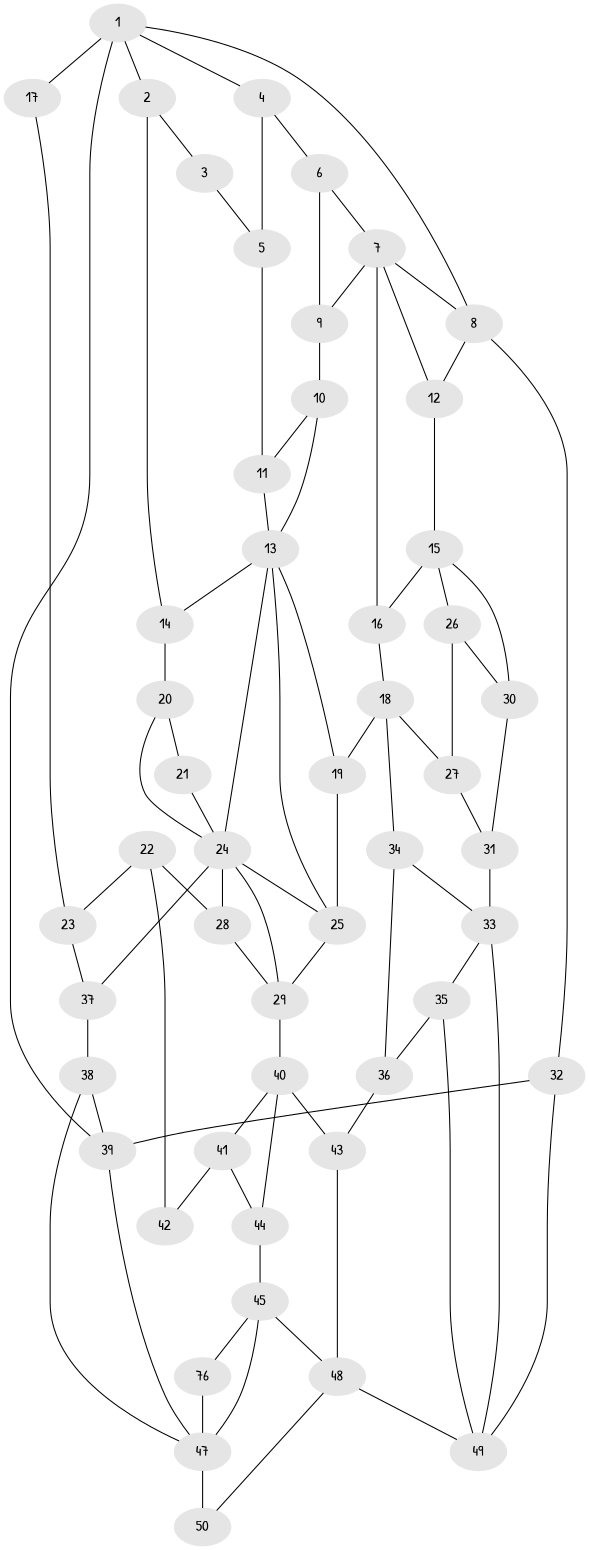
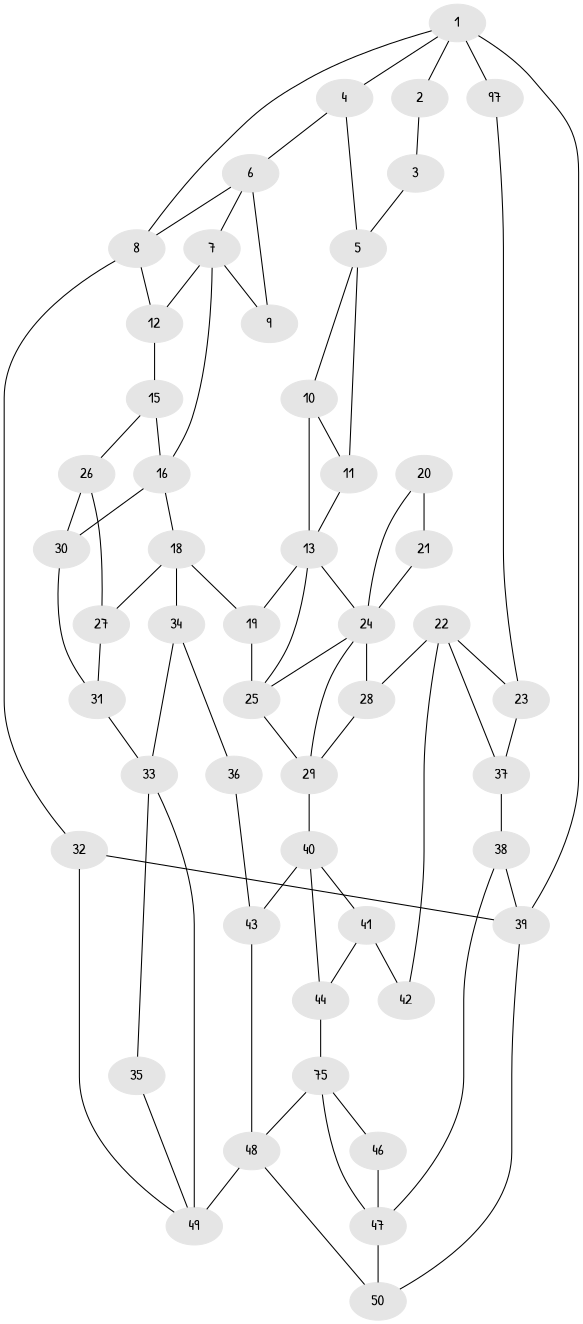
node "17": label "17" -> "97"
edge "7" -- "8": now "6" -- "8"
edge "9" -- "10": now "5" -- "10"
edge "15" -- "30": now "16" -- "30"
node "14": removed
edge "24" -- "37": now "22" -- "37"
edge "35" -- "36": removed
node "45": label "45" -> "75"
edge "39" -- "47": now "39" -- "50"
node "76": label "76" -> "46"
